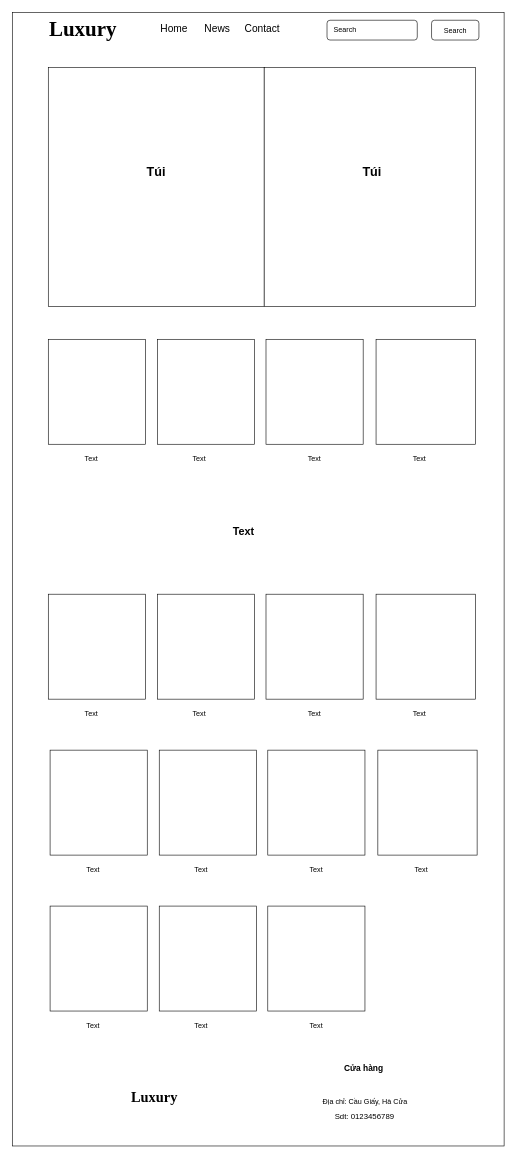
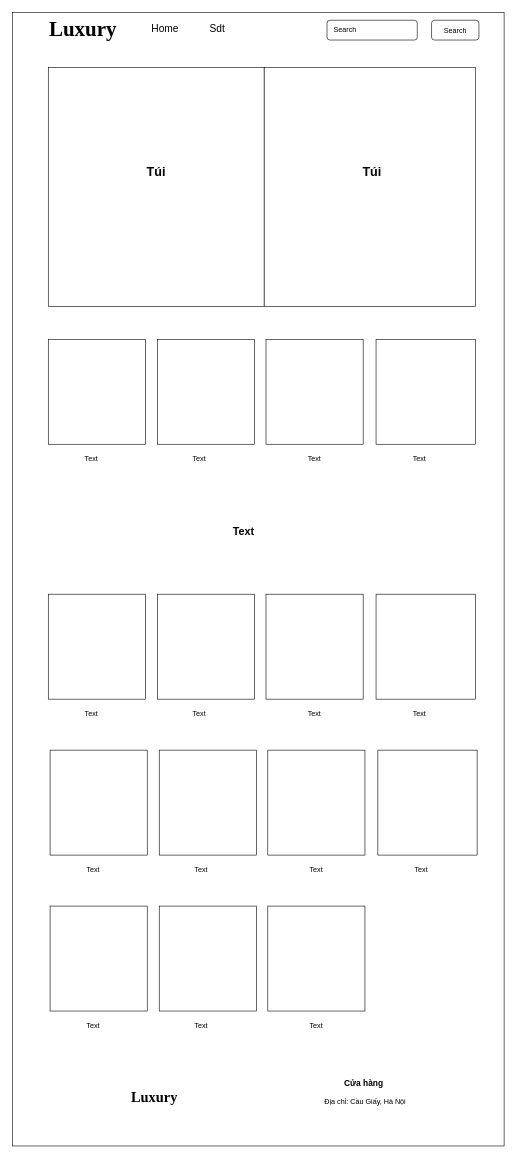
node "Home": moved (174, 29) -> (165, 29)
node "News": label "News" -> "Sdt"
node "Contact": removed
node "Cửa hàng": moved (365, 1068) -> (365, 1083)
node "Địa chỉ: Cầu Giấy, Hà Cửa": label "Địa chỉ: Cầu Giấy, Hà Cửa" -> "Địa chỉ: Cầu Giấy, Hà Nội"
node "Sdt: 0123456789": removed
